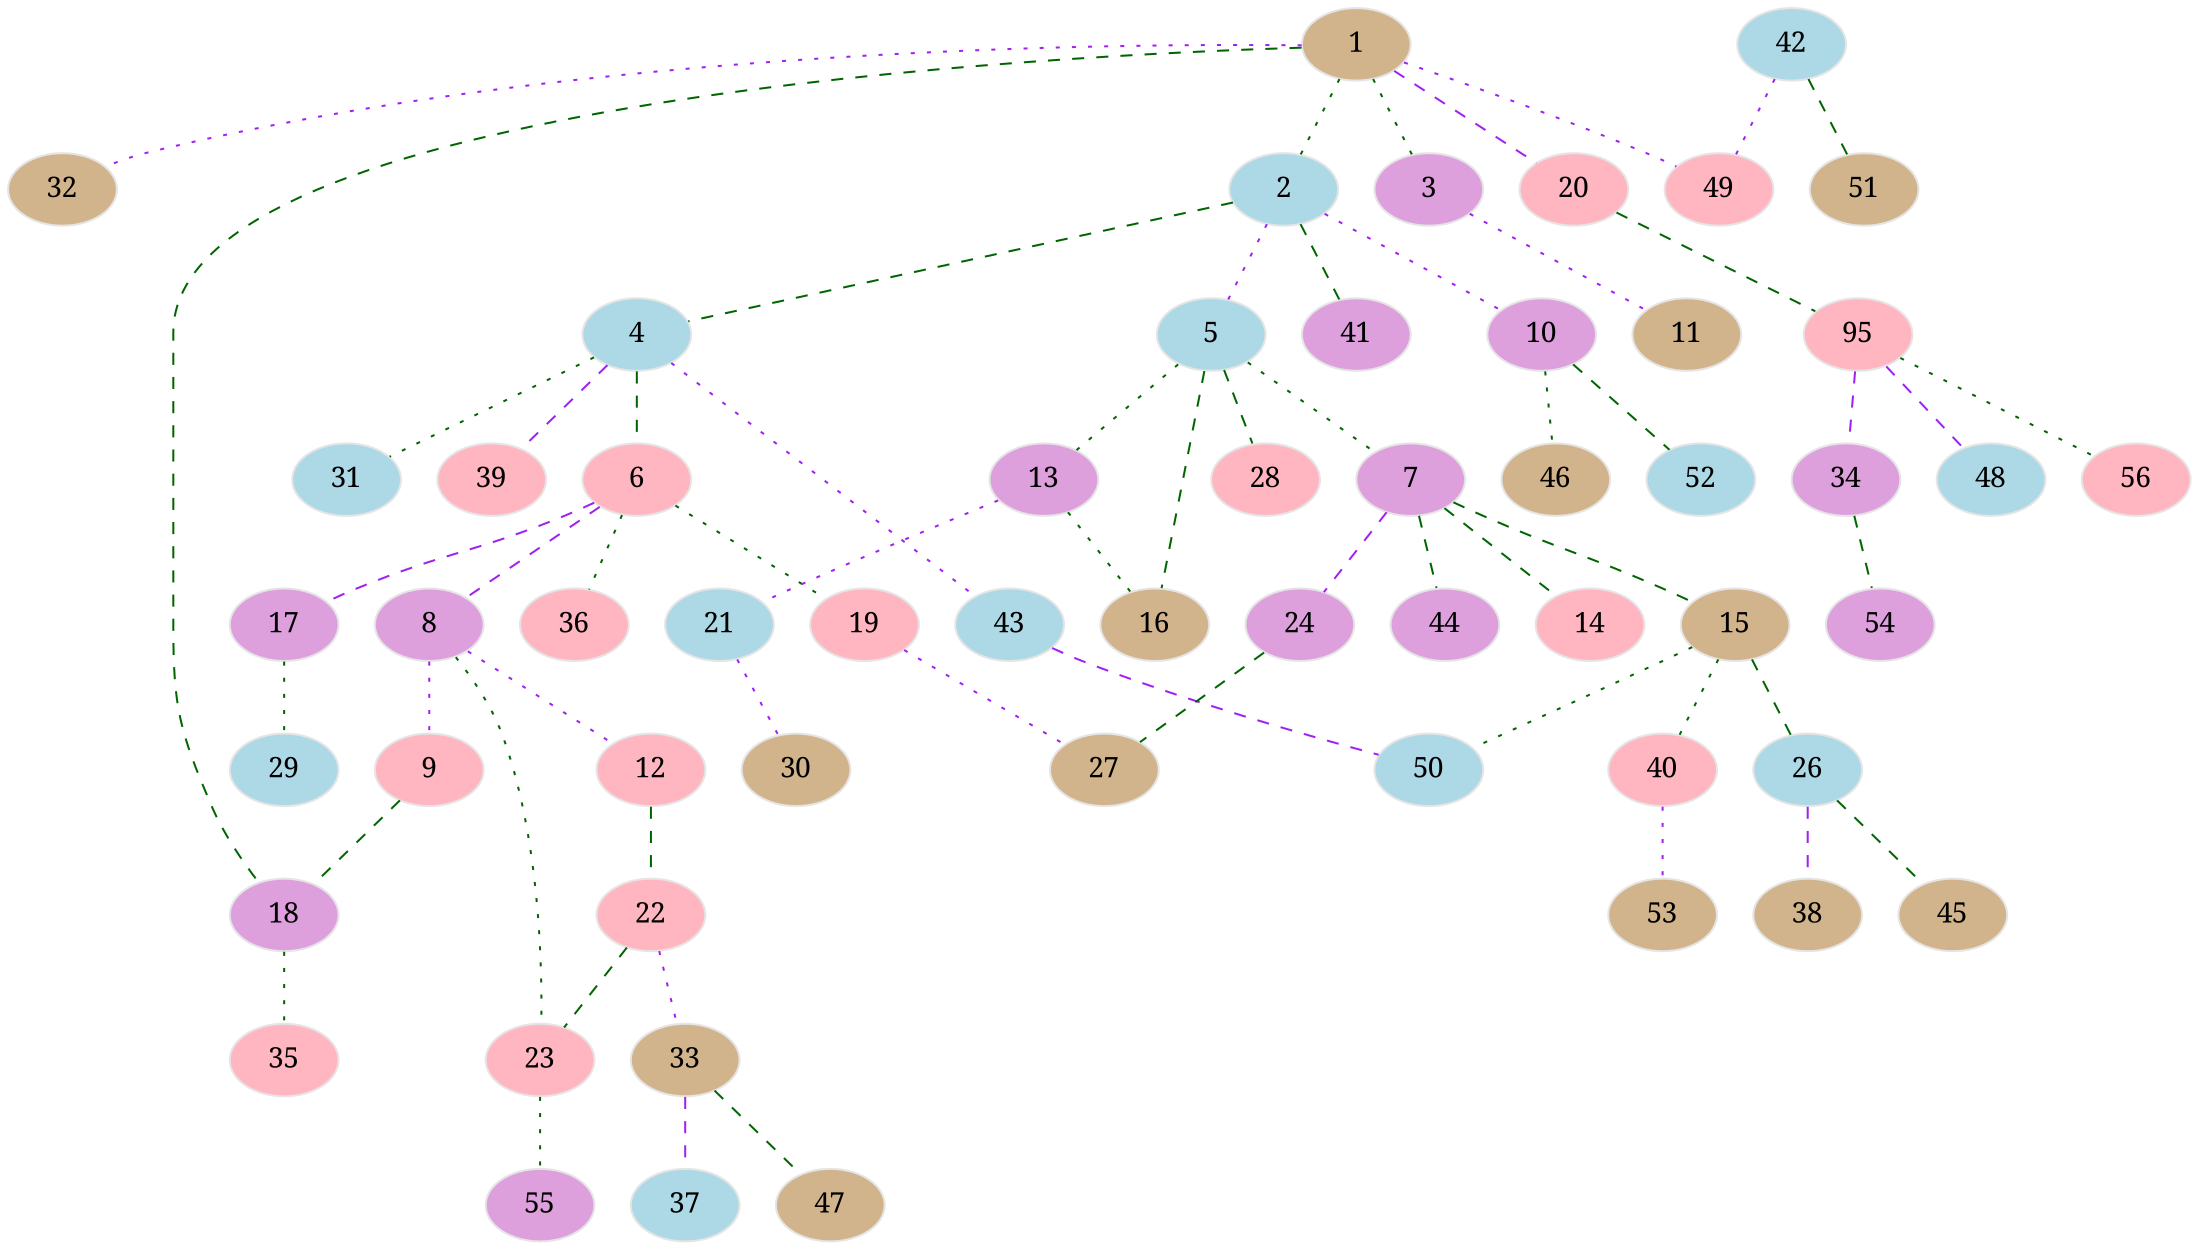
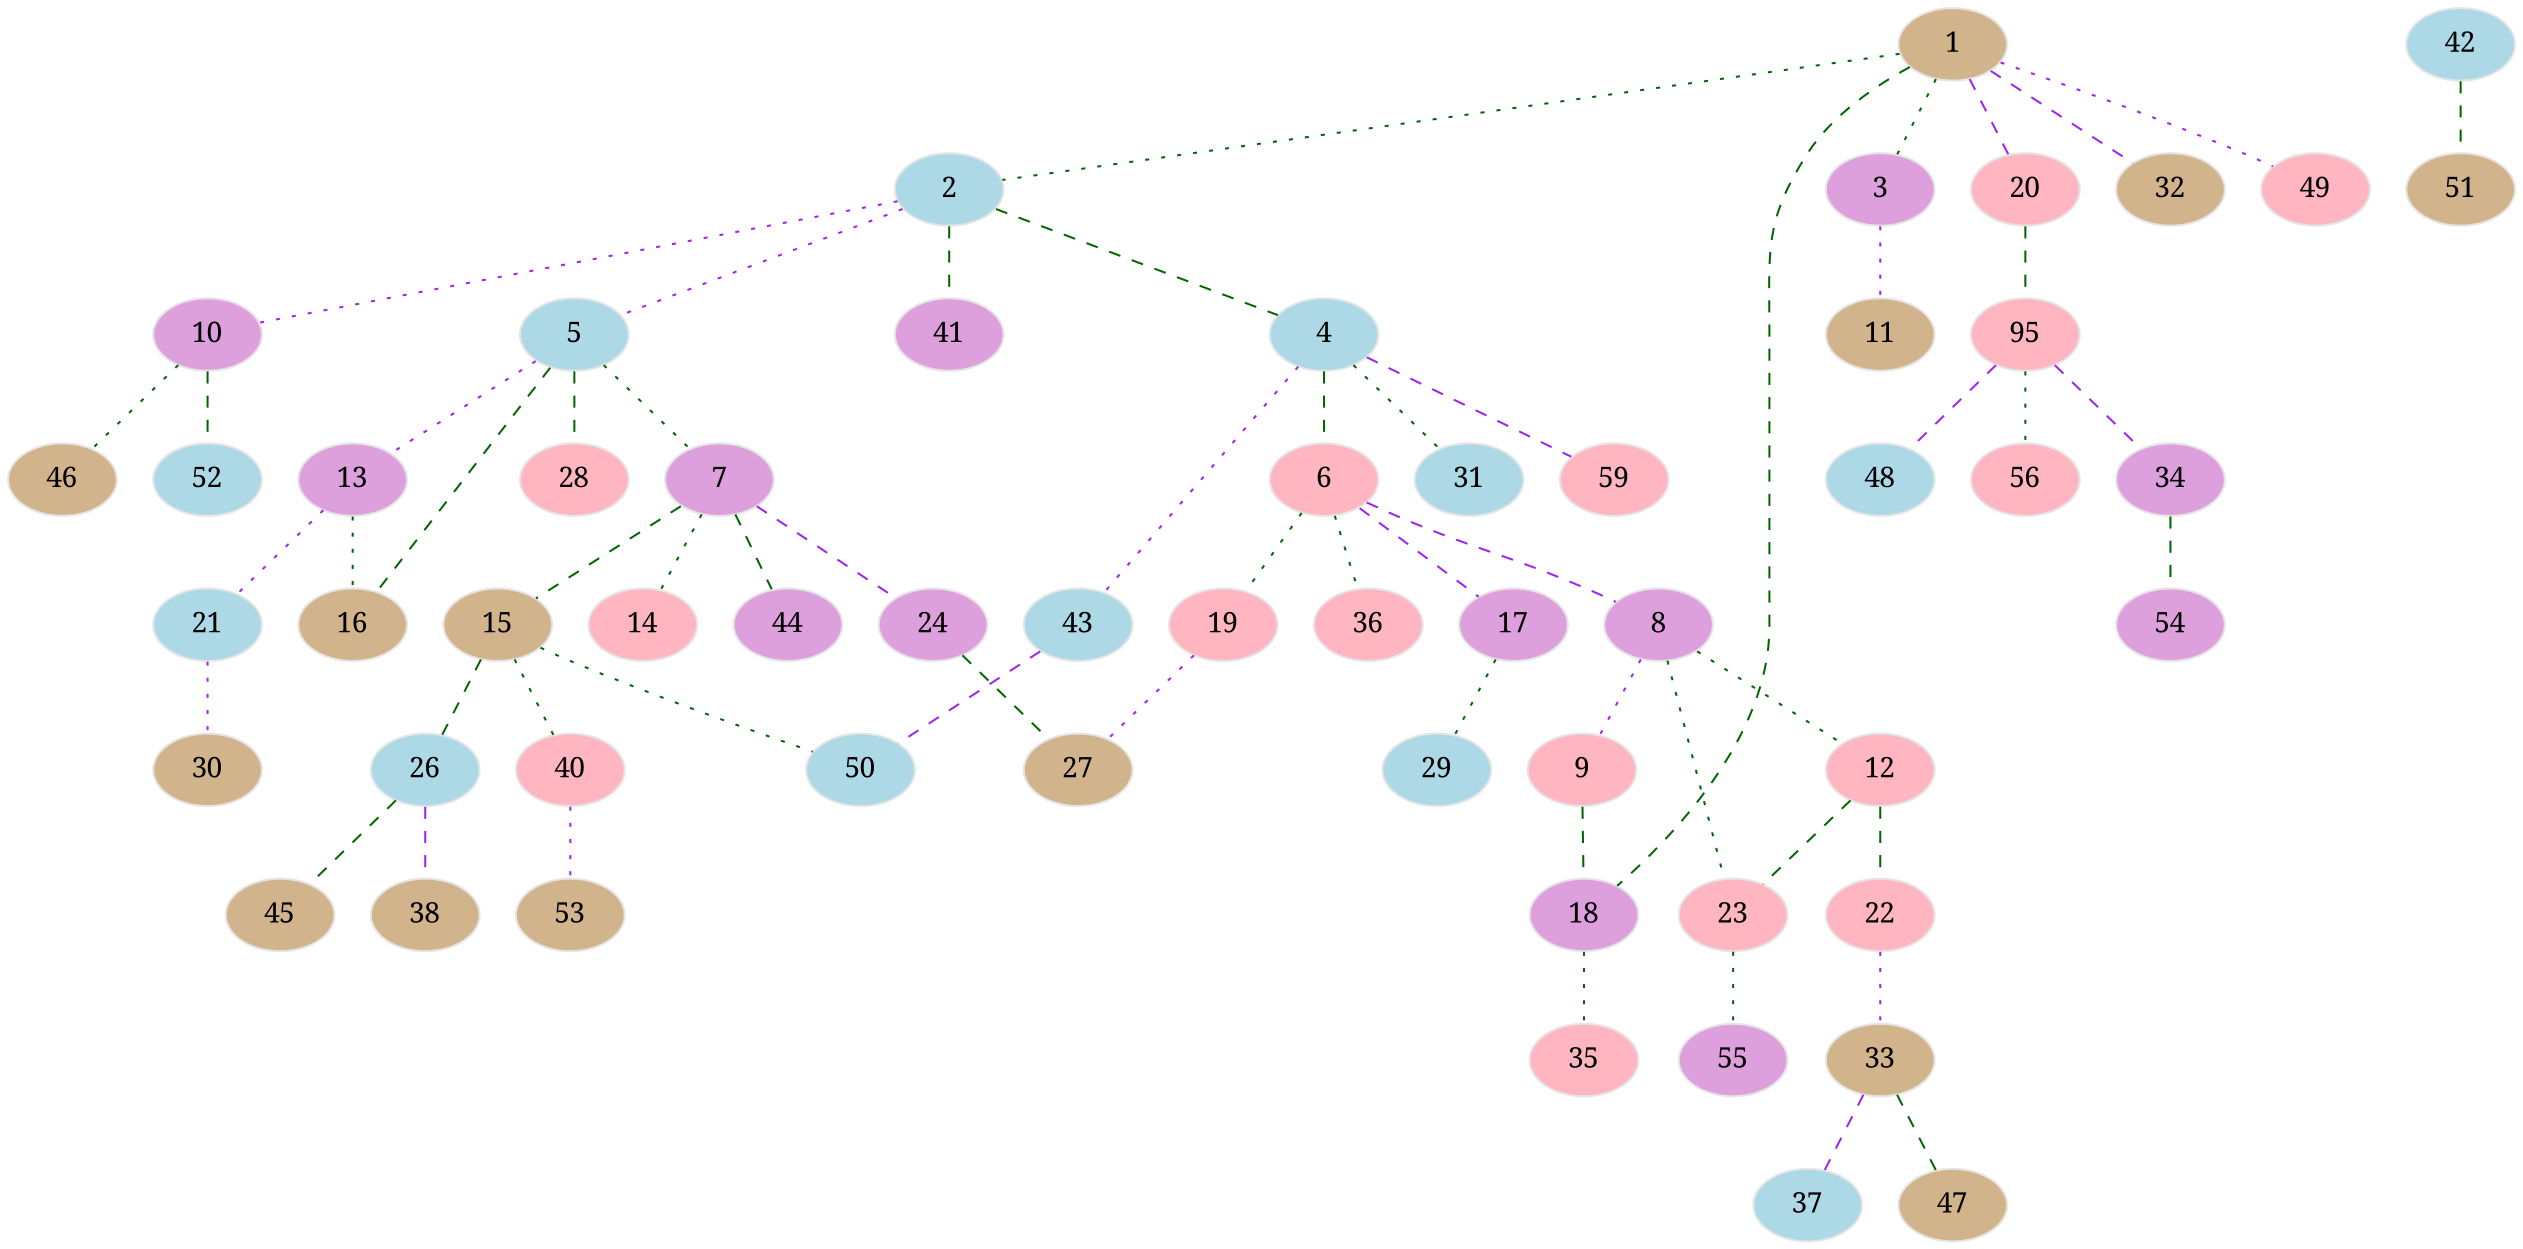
edge "1" -- "32": style dotted -> dashed
edge "42" -- "49": removed
edge "5" -- "13": color darkgreen -> purple
node "39": label "39" -> "59"
edge "7" -- "14": style dashed -> dotted
edge "8" -- "12": color purple -> darkgreen
edge "22" -- "23": now "12" -- "23"
